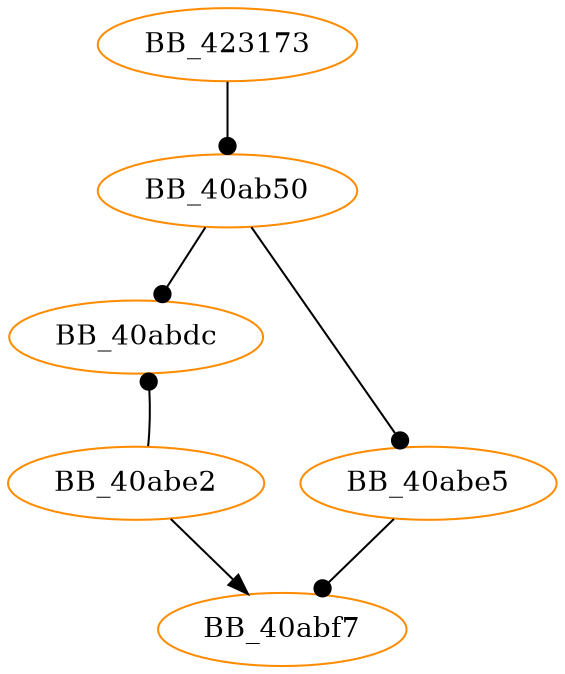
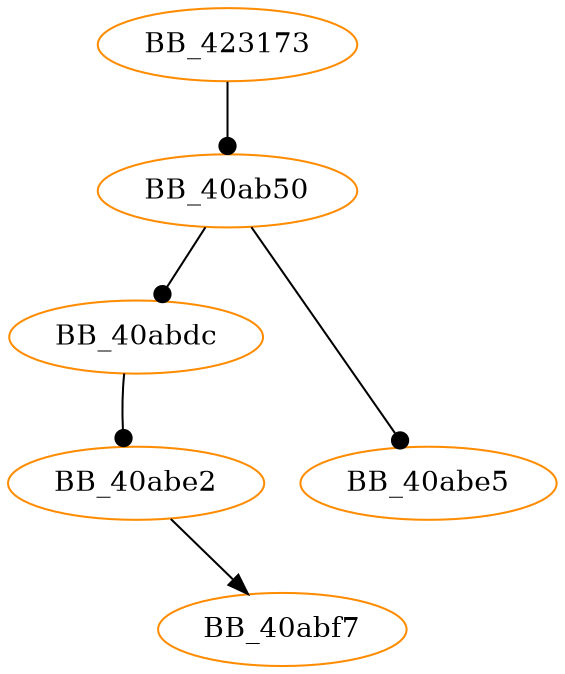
edge "BB_40abe2" -> "BB_40abdc": reversed
edge "BB_40abe5" -> "BB_40abf7": removed
